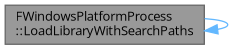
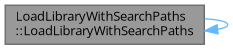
node "FWindowsPlatformProcess ::LoadLibraryWithSearchPaths": label "FWindowsPlatformProcess ::LoadLibraryWithSearchPaths" -> "LoadLibraryWithSearchPaths ::LoadLibraryWithSearchPaths"
